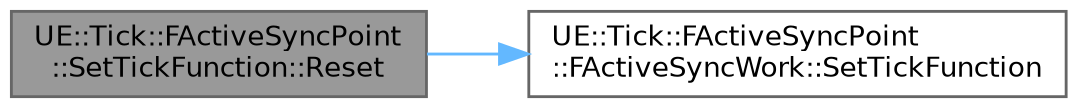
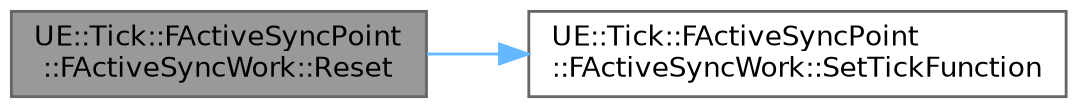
node "UE::Tick::FActiveSyncPoint ::SetTickFunction::Reset": label "UE::Tick::FActiveSyncPoint ::SetTickFunction::Reset" -> "UE::Tick::FActiveSyncPoint ::FActiveSyncWork::Reset"
